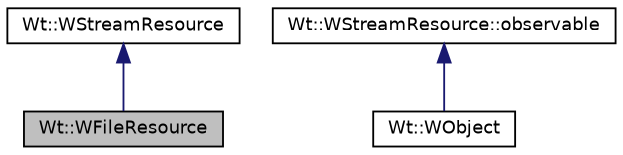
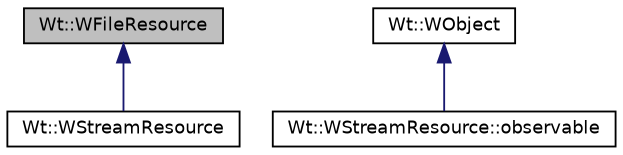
edge "Wt::WFileResource" -> "Wt::WStreamResource": reversed
edge "Wt::WObject" -> "Wt::WStreamResource::observable": reversed
